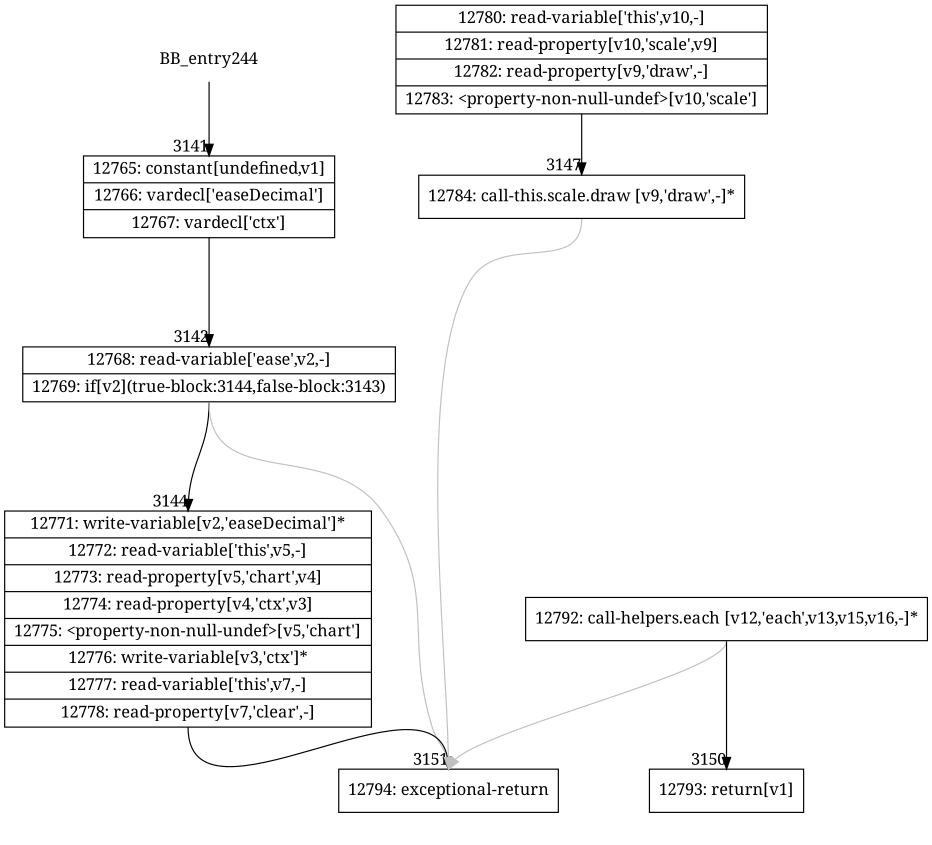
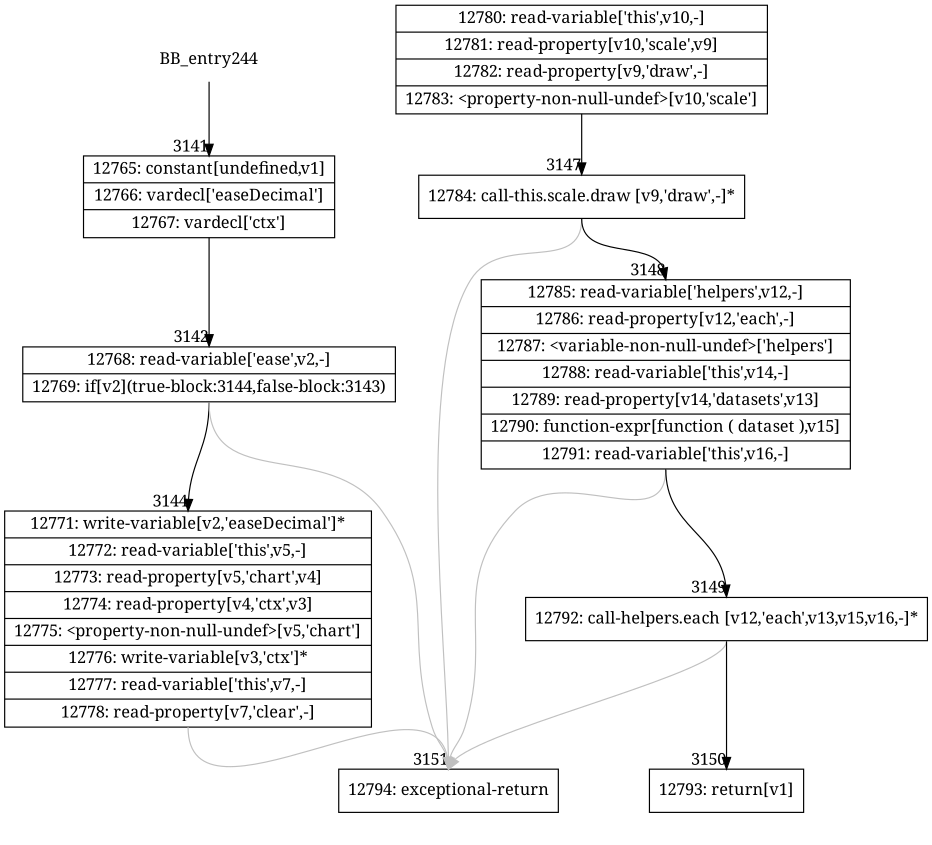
node "12785: read-variable['helpers',v12,-]": added
edge "12771: write-variable[v2,'easeDecimal']*" -> "12794: exceptional-return": color black -> gray
